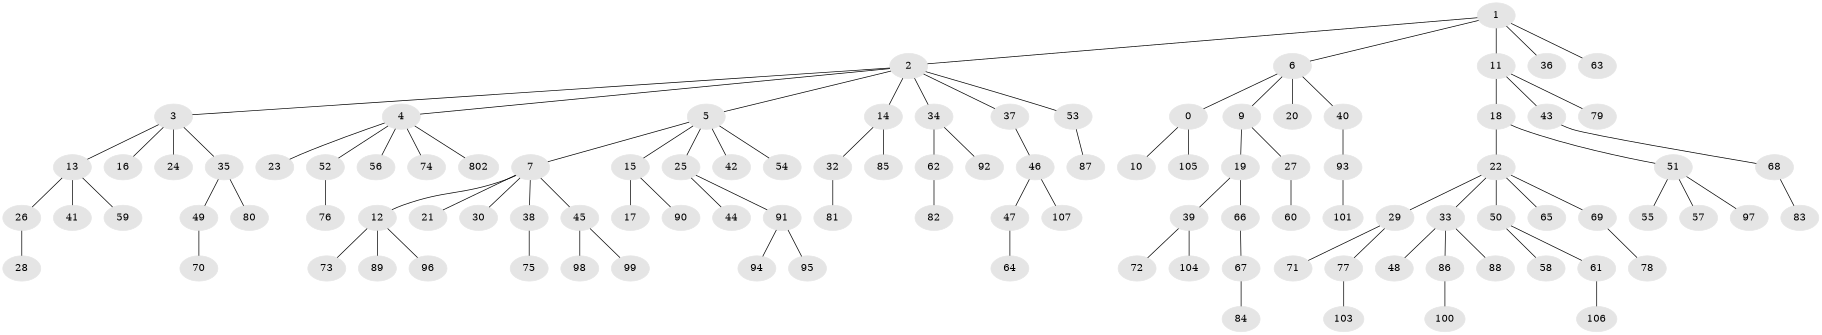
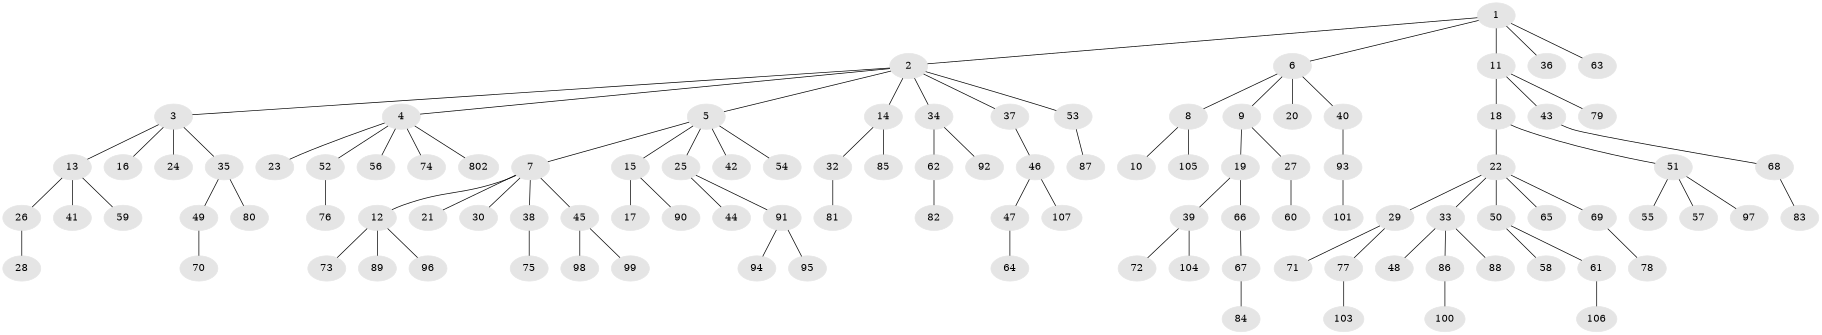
node "0": label "0" -> "8"
